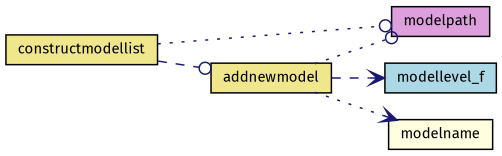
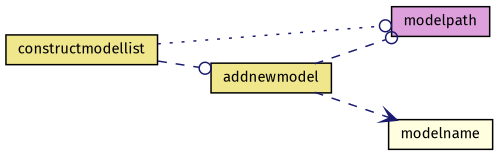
edge "addnewmodel" -> "modelpath": style dotted -> dashed
node "modellevel_f": removed
edge "addnewmodel" -> "modelname": style dotted -> dashed
